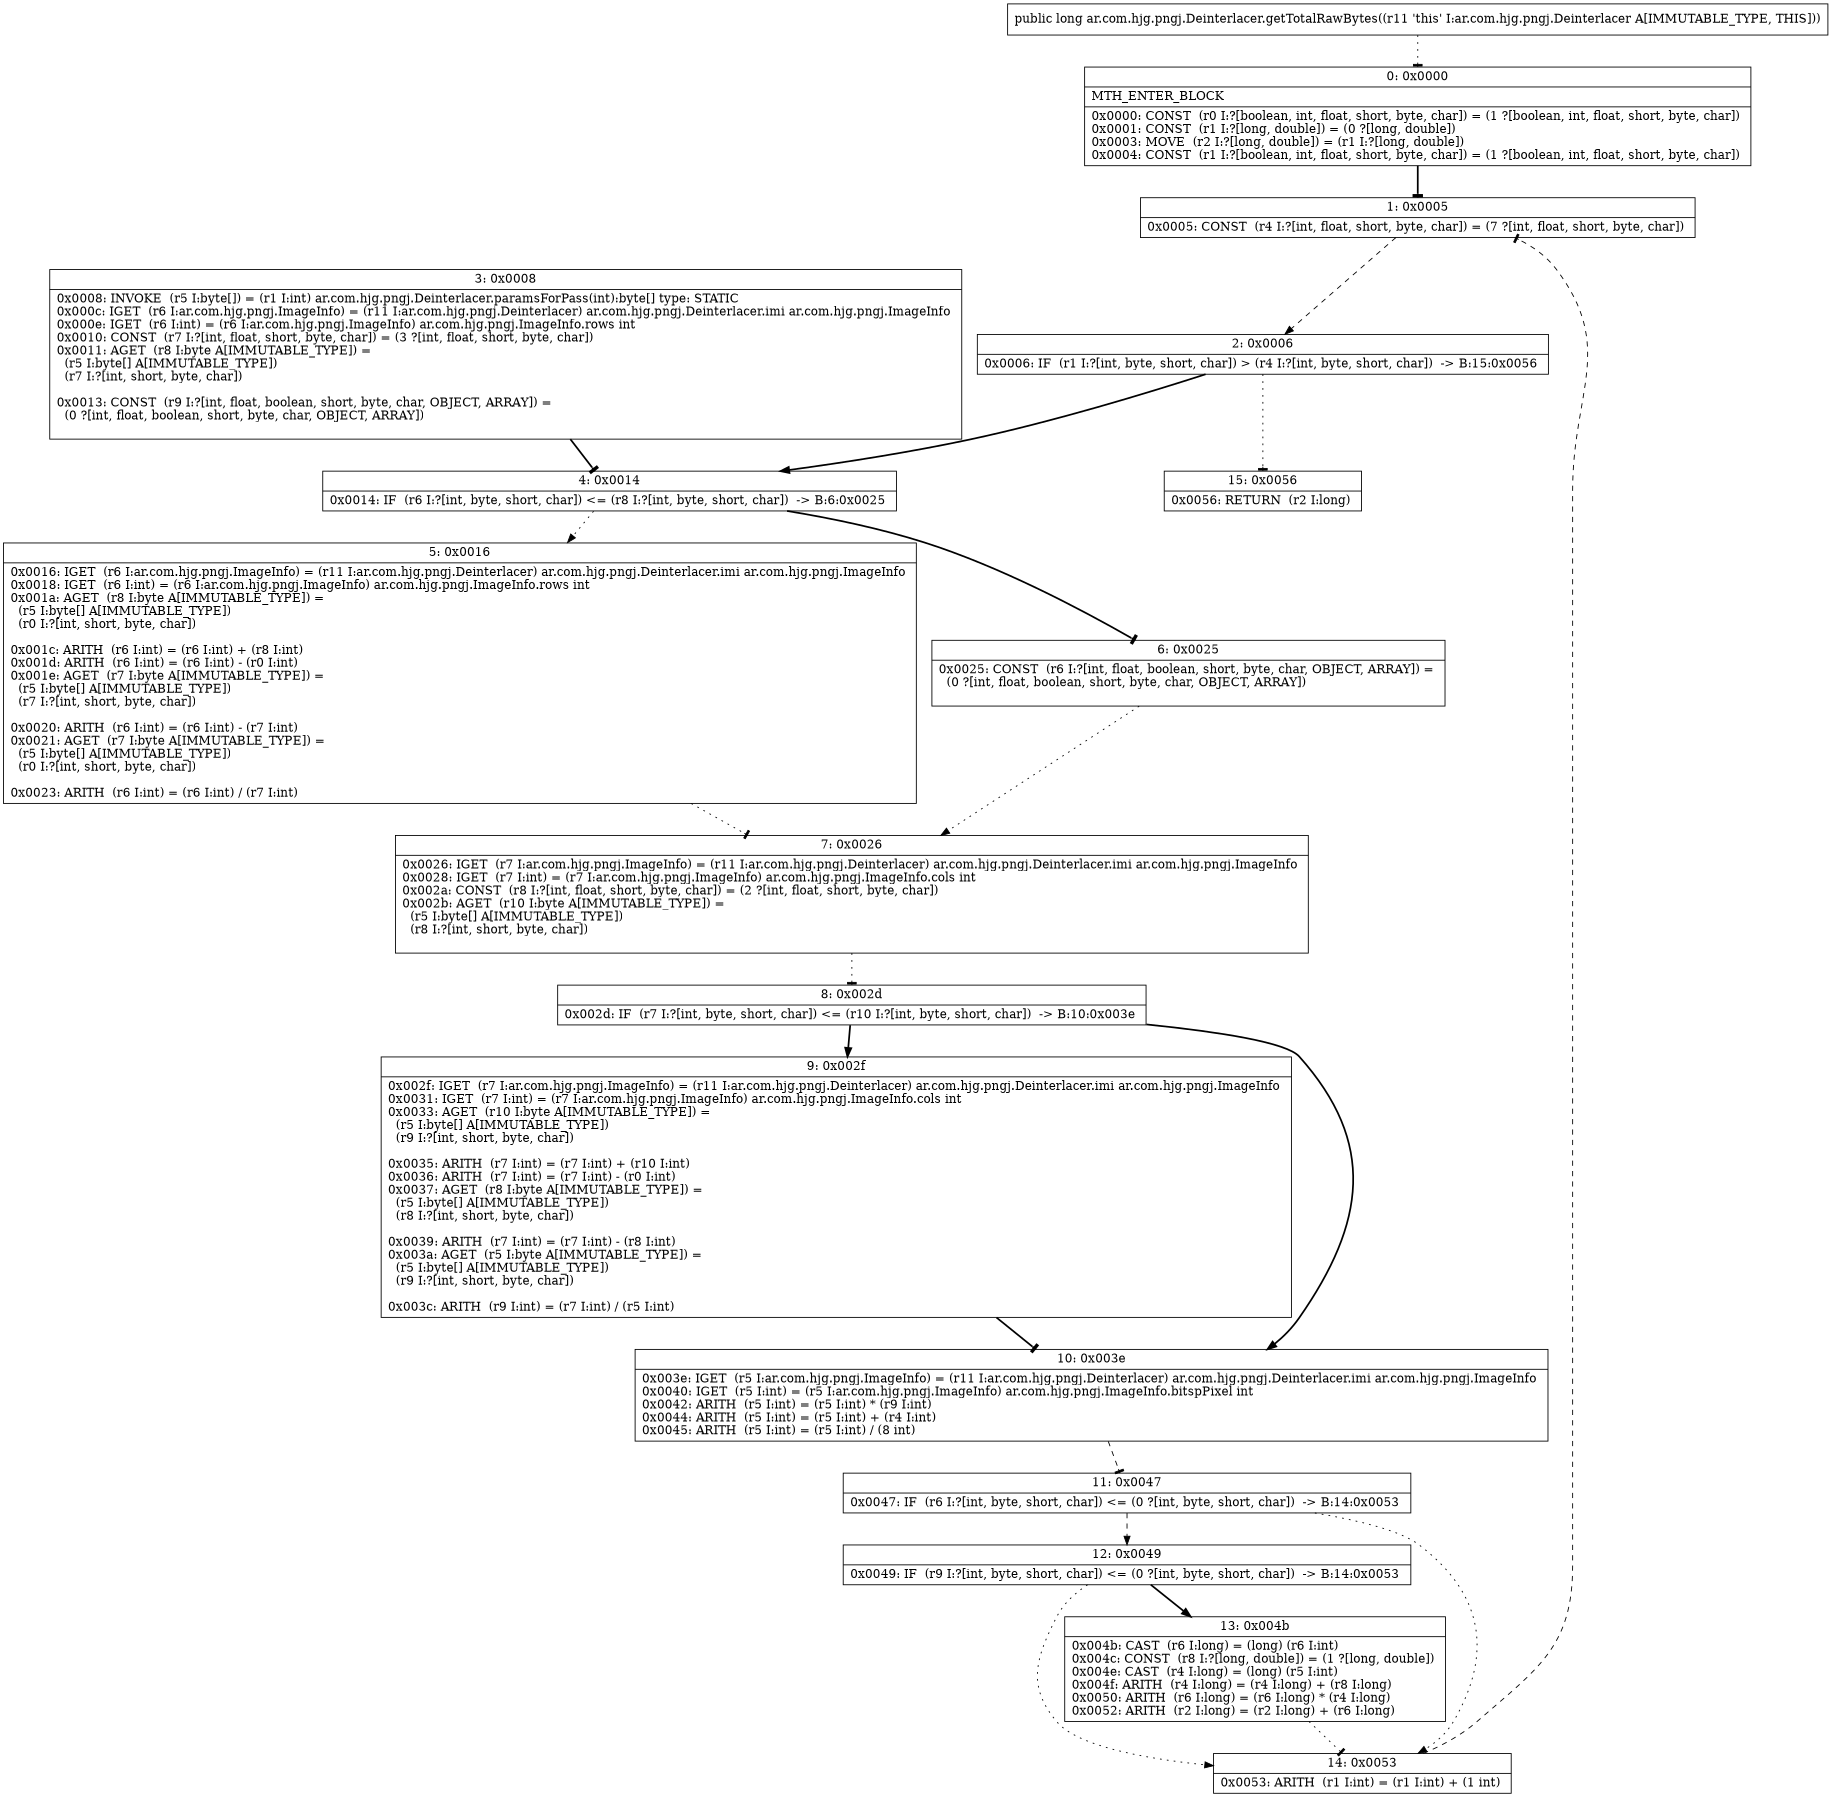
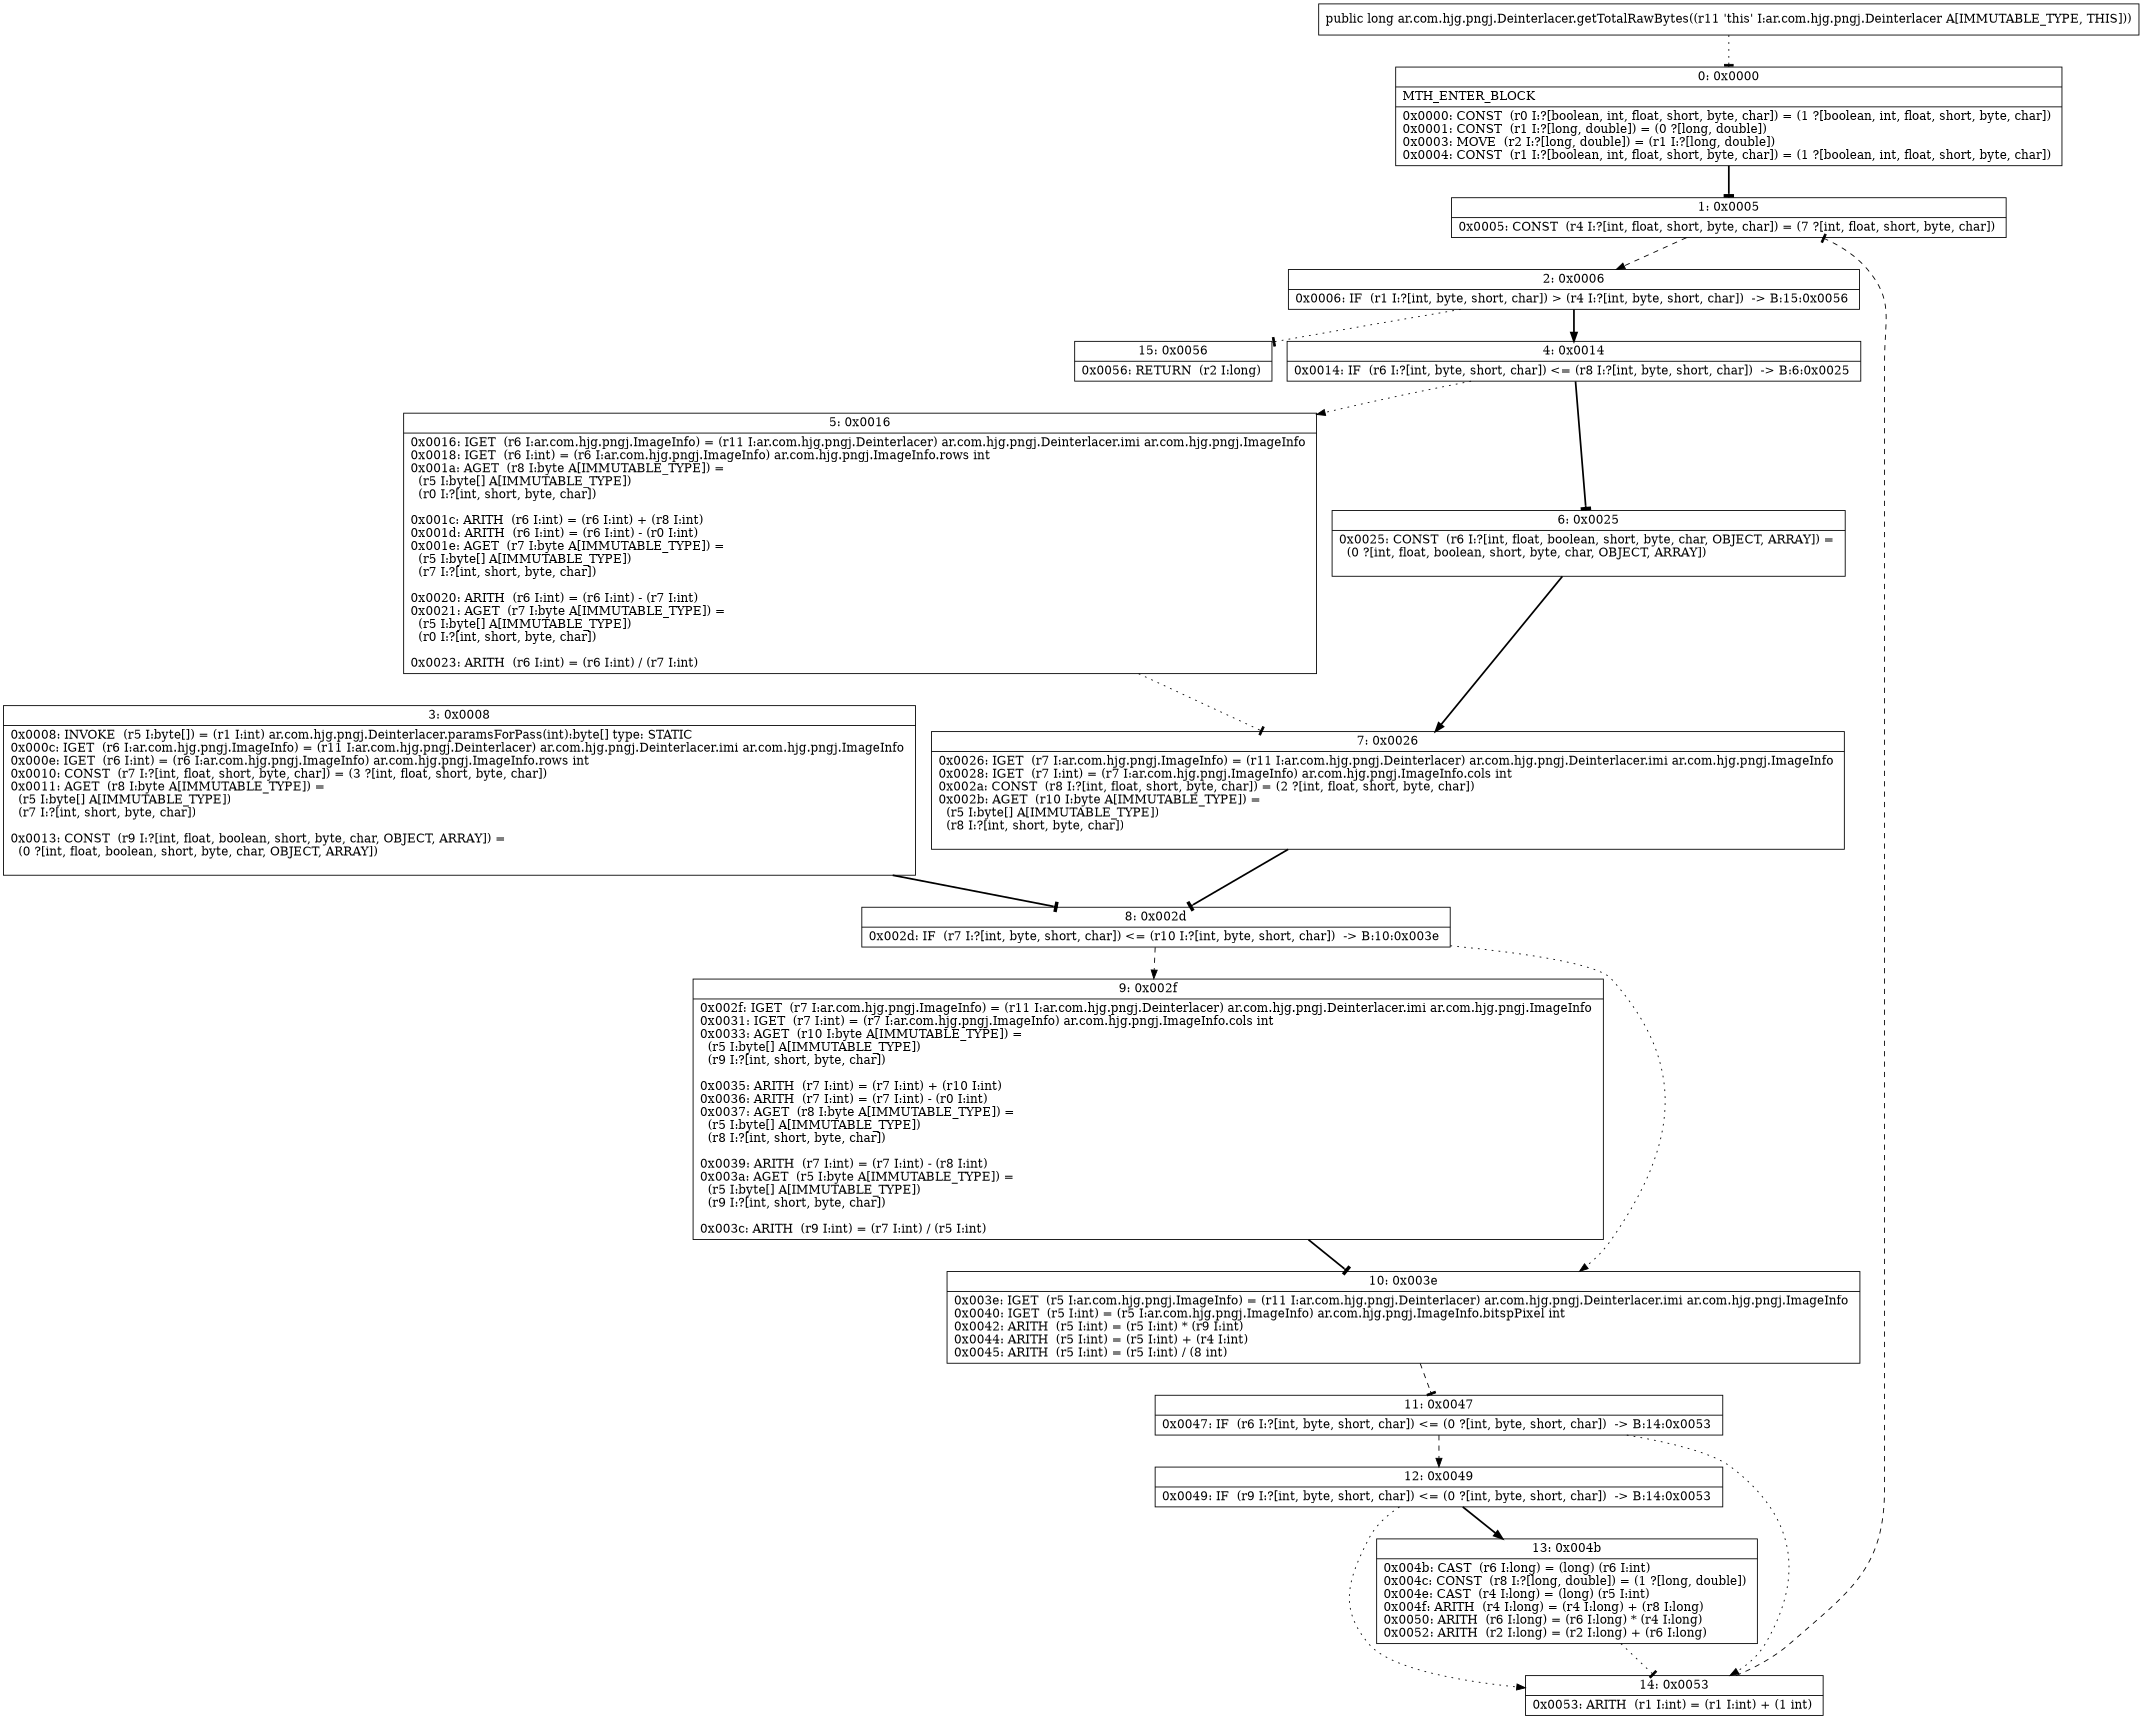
edge "3: 0x0008" -> "4: 0x0014": now "3: 0x0008" -> "8: 0x002d"
edge "6: 0x0025" -> "7: 0x0026": style dotted -> bold
edge "7: 0x0026" -> "8: 0x002d": style dotted -> bold
edge "8: 0x002d" -> "9: 0x002f": style bold -> dashed
edge "8: 0x002d" -> "10: 0x003e": style bold -> dotted
